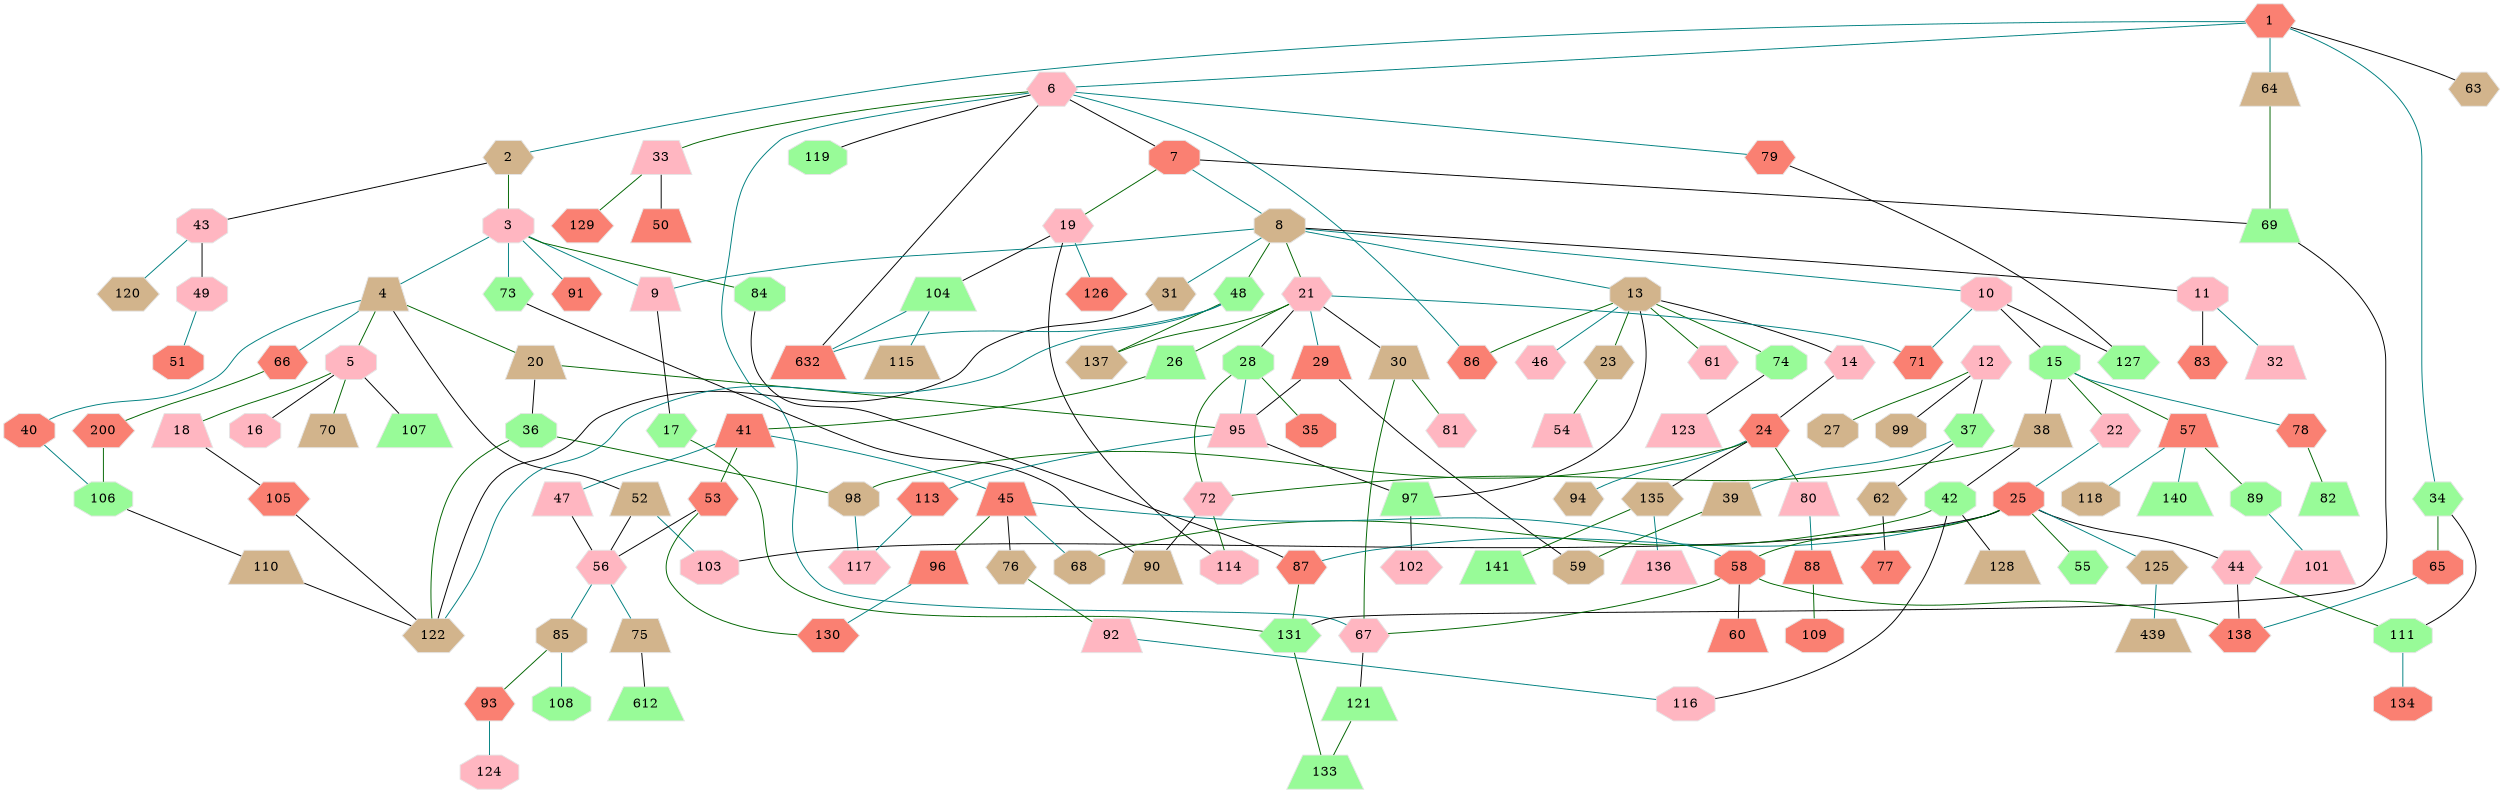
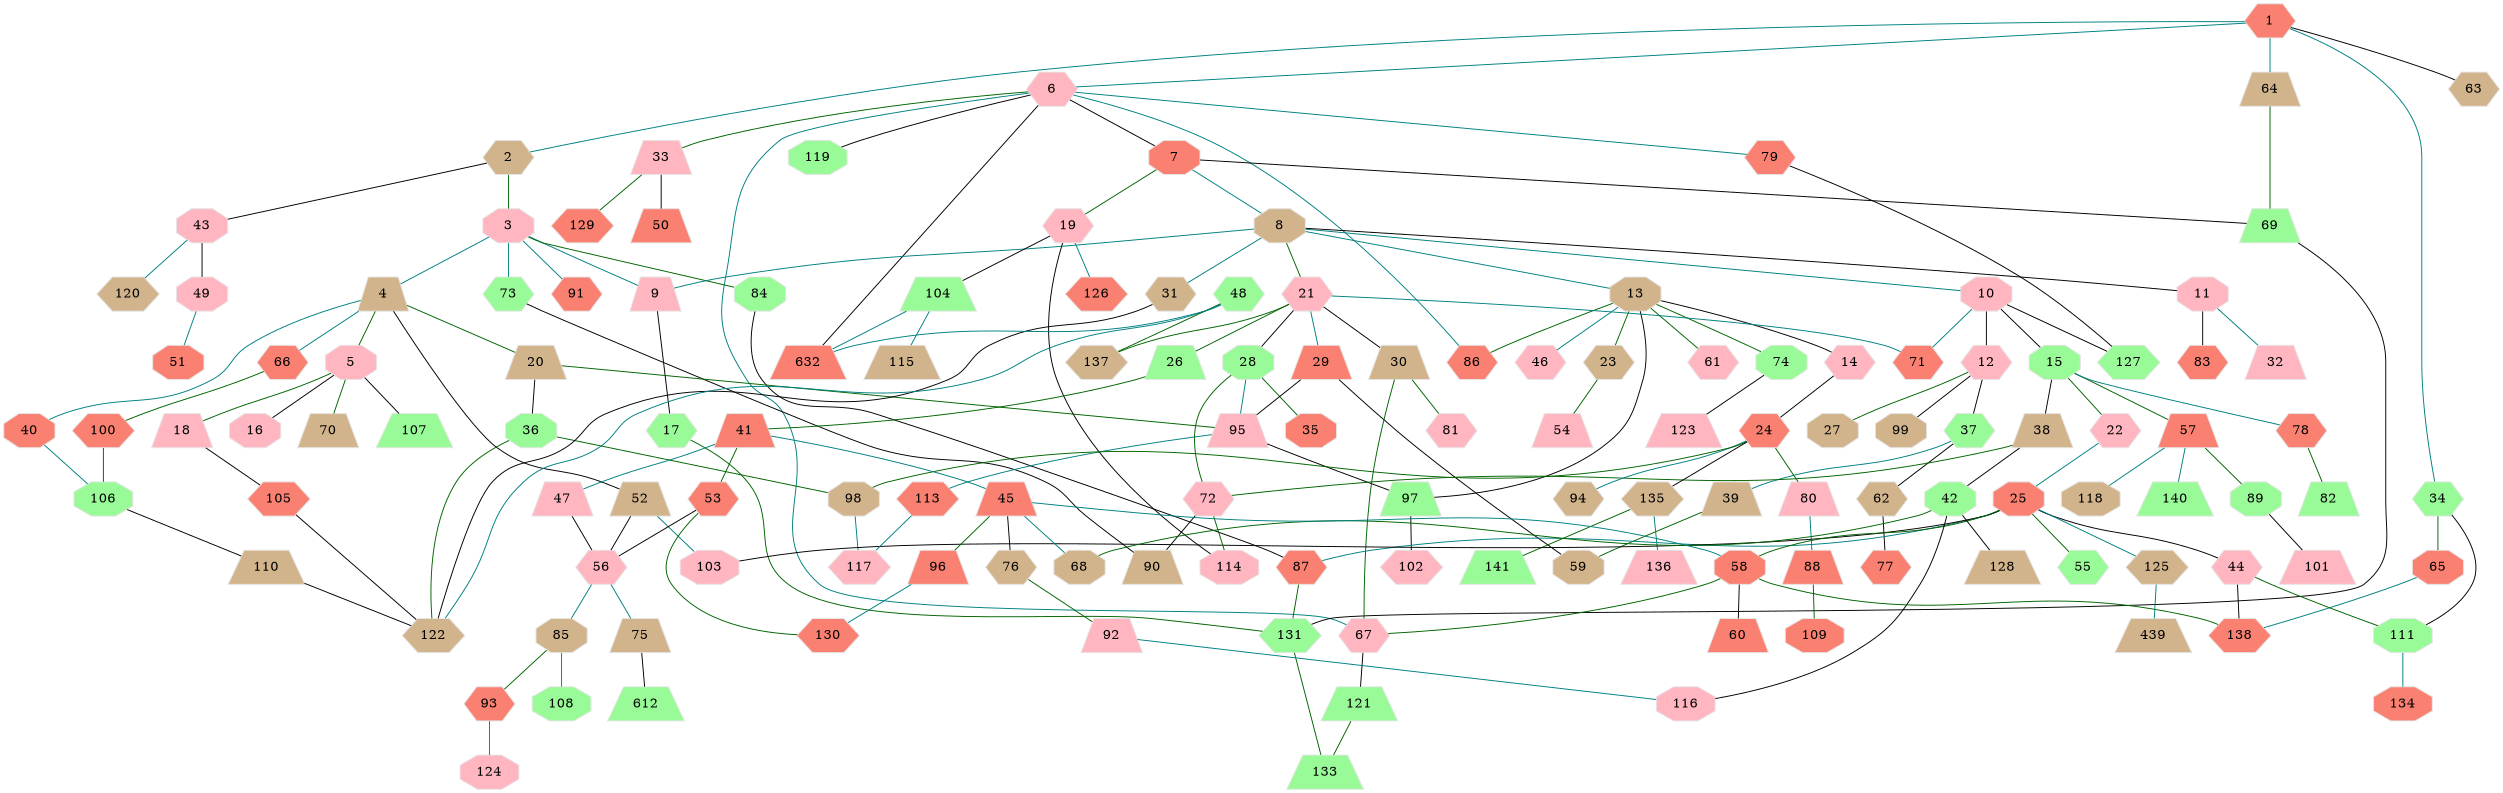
edge "8" -- "48": removed
edge "10" -- "12": added
node "200": label "200" -> "100"
edge "89" -- "101": color teal -> black
